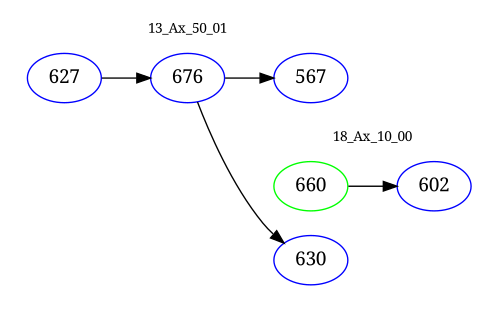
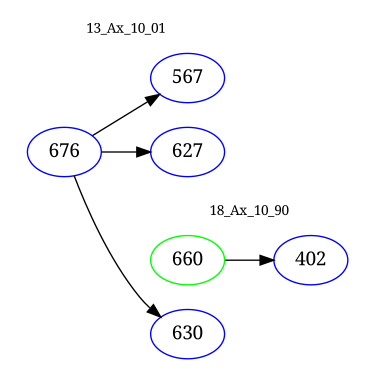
cluster "13_Ax_50_01": label "13_Ax_50_01" -> "13_Ax_10_01"
edge "627" -> "676": reversed
cluster "18_Ax_10_00": label "18_Ax_10_00" -> "18_Ax_10_90"
node "602": label "602" -> "402"
